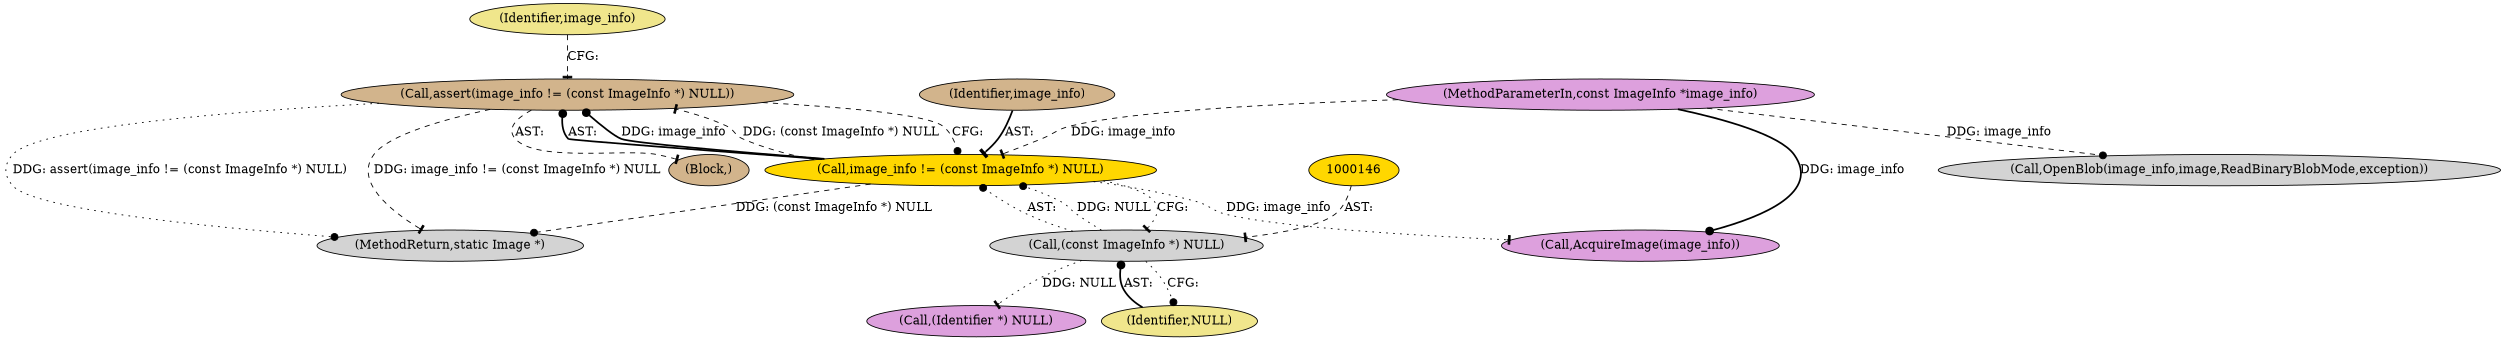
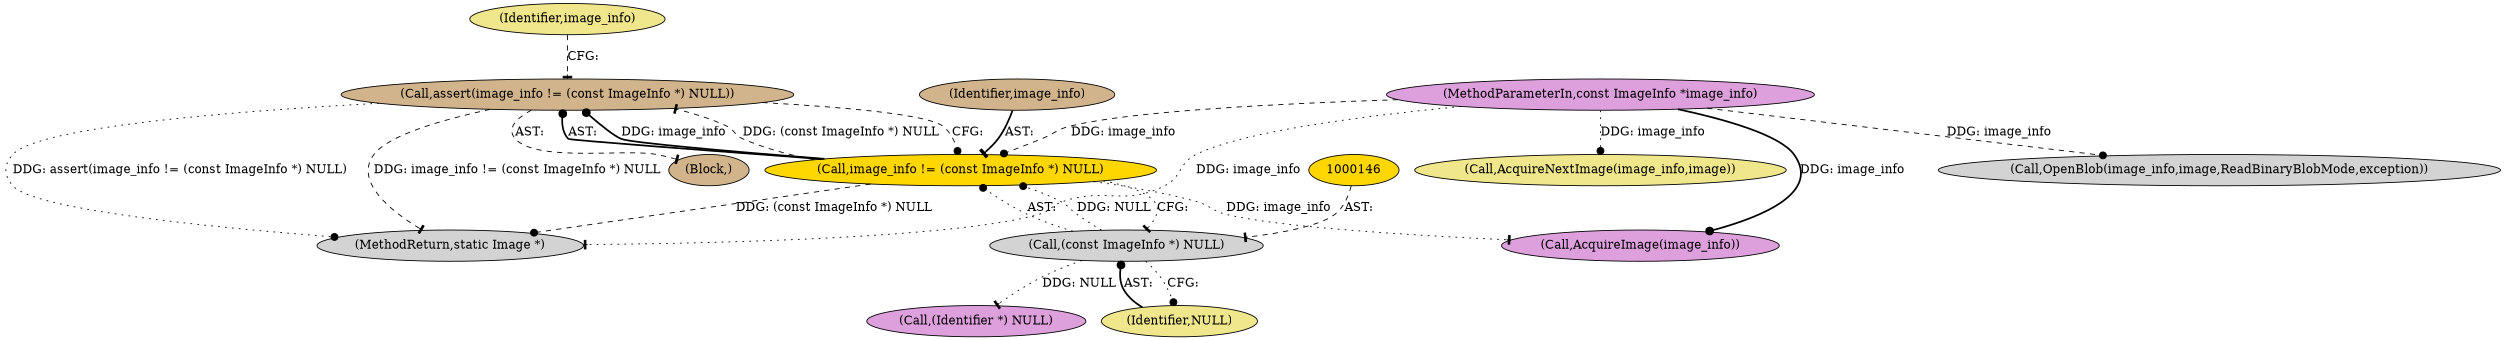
edge "(MethodParameterIn,const ImageInfo *image_info)" -> "(Call,image_info != (const ImageInfo *) NULL)": arrowhead tee -> dot
node "(Call,AcquireNextImage(image_info,image))": added
edge "(MethodParameterIn,const ImageInfo *image_info)" -> "(MethodReturn,static Image *)": added, label "DDG: image_info"
